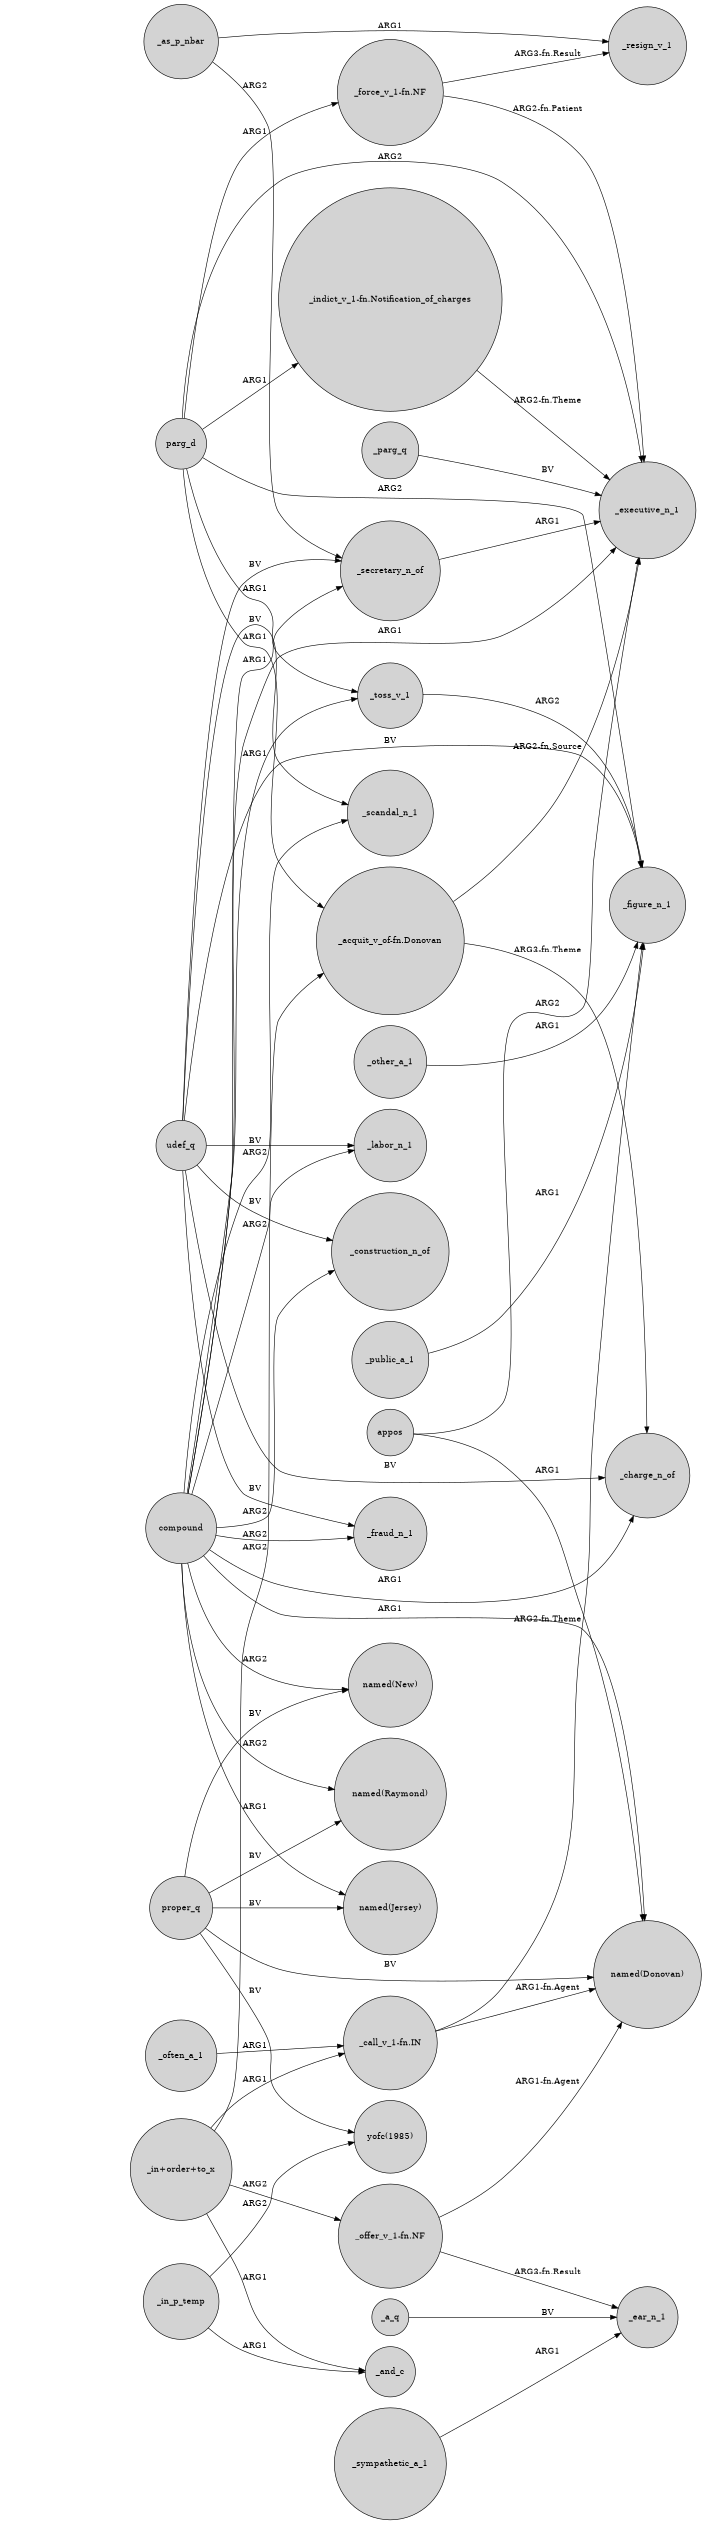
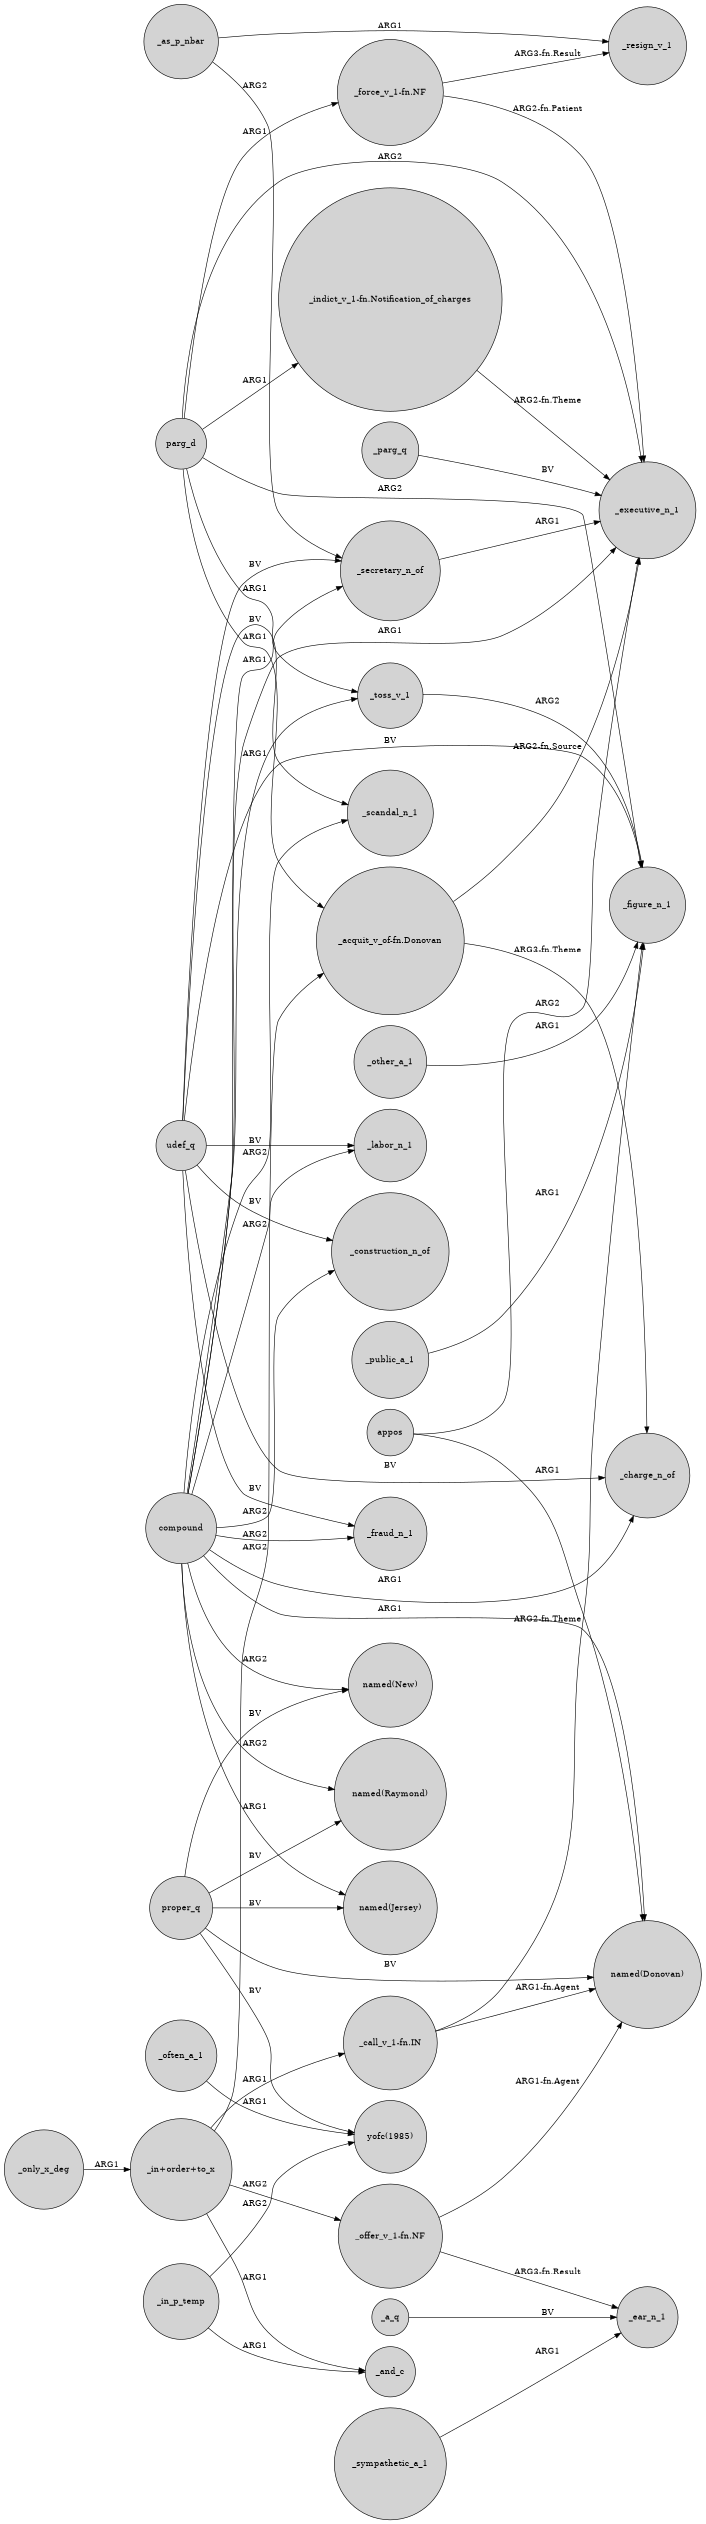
edge "_often_a_1" -> "_call_v_1-fn.IN": now "_often_a_1" -> "yofc(1985)"
node "_only_x_deg": added
